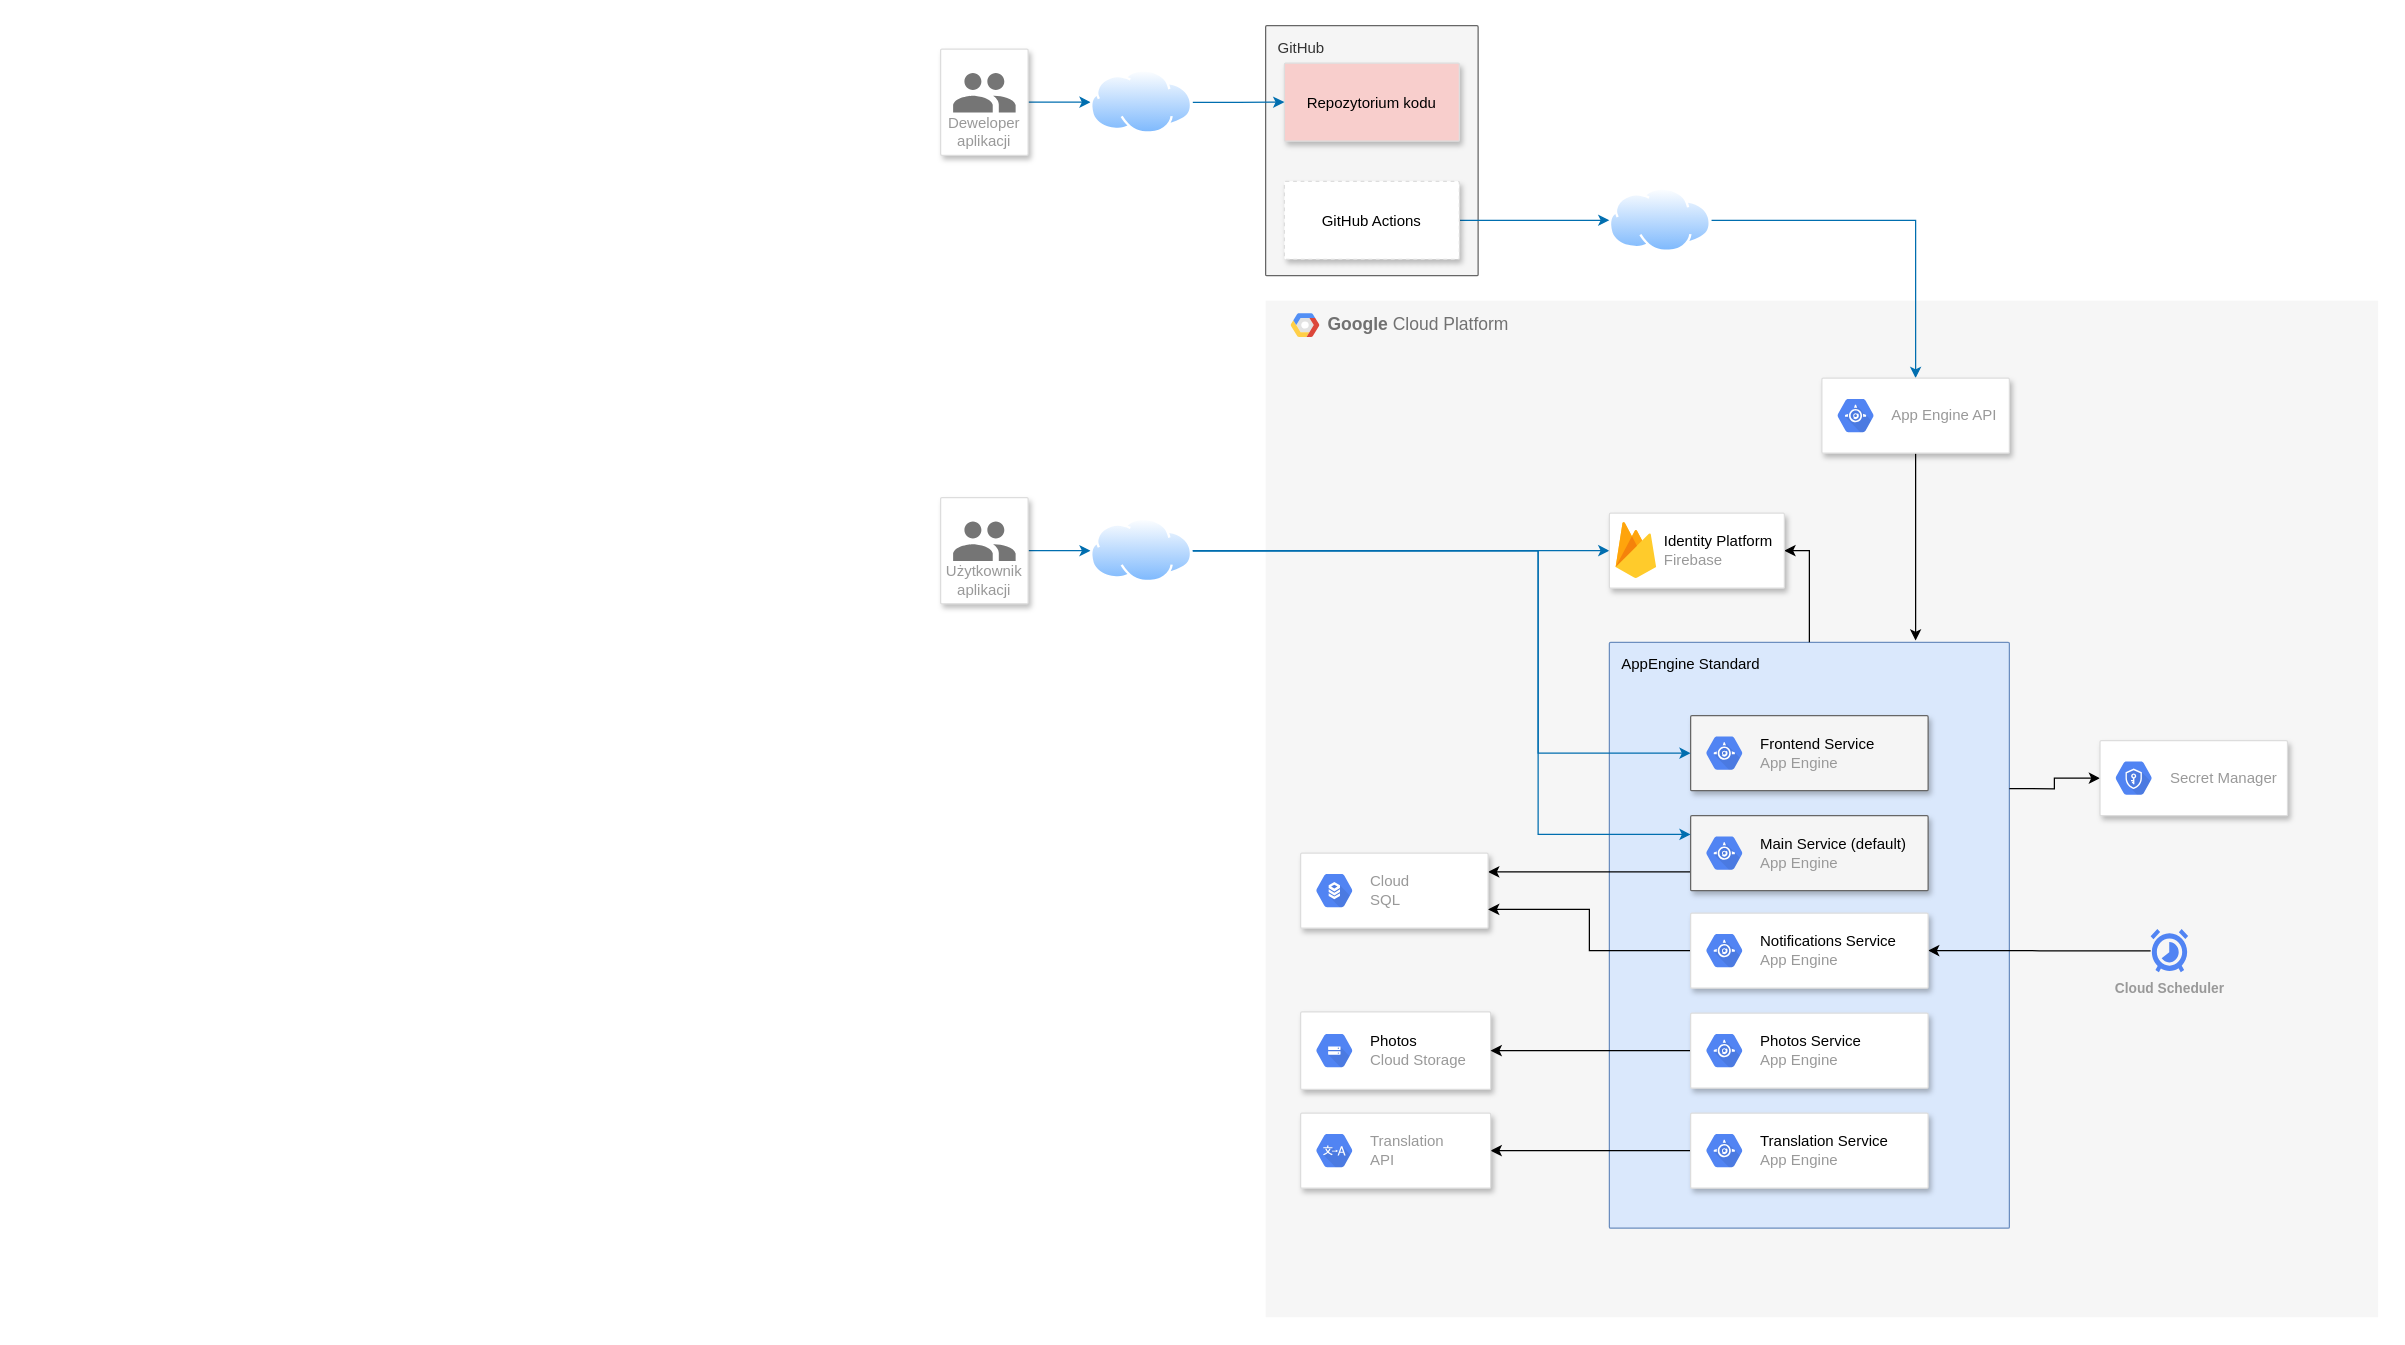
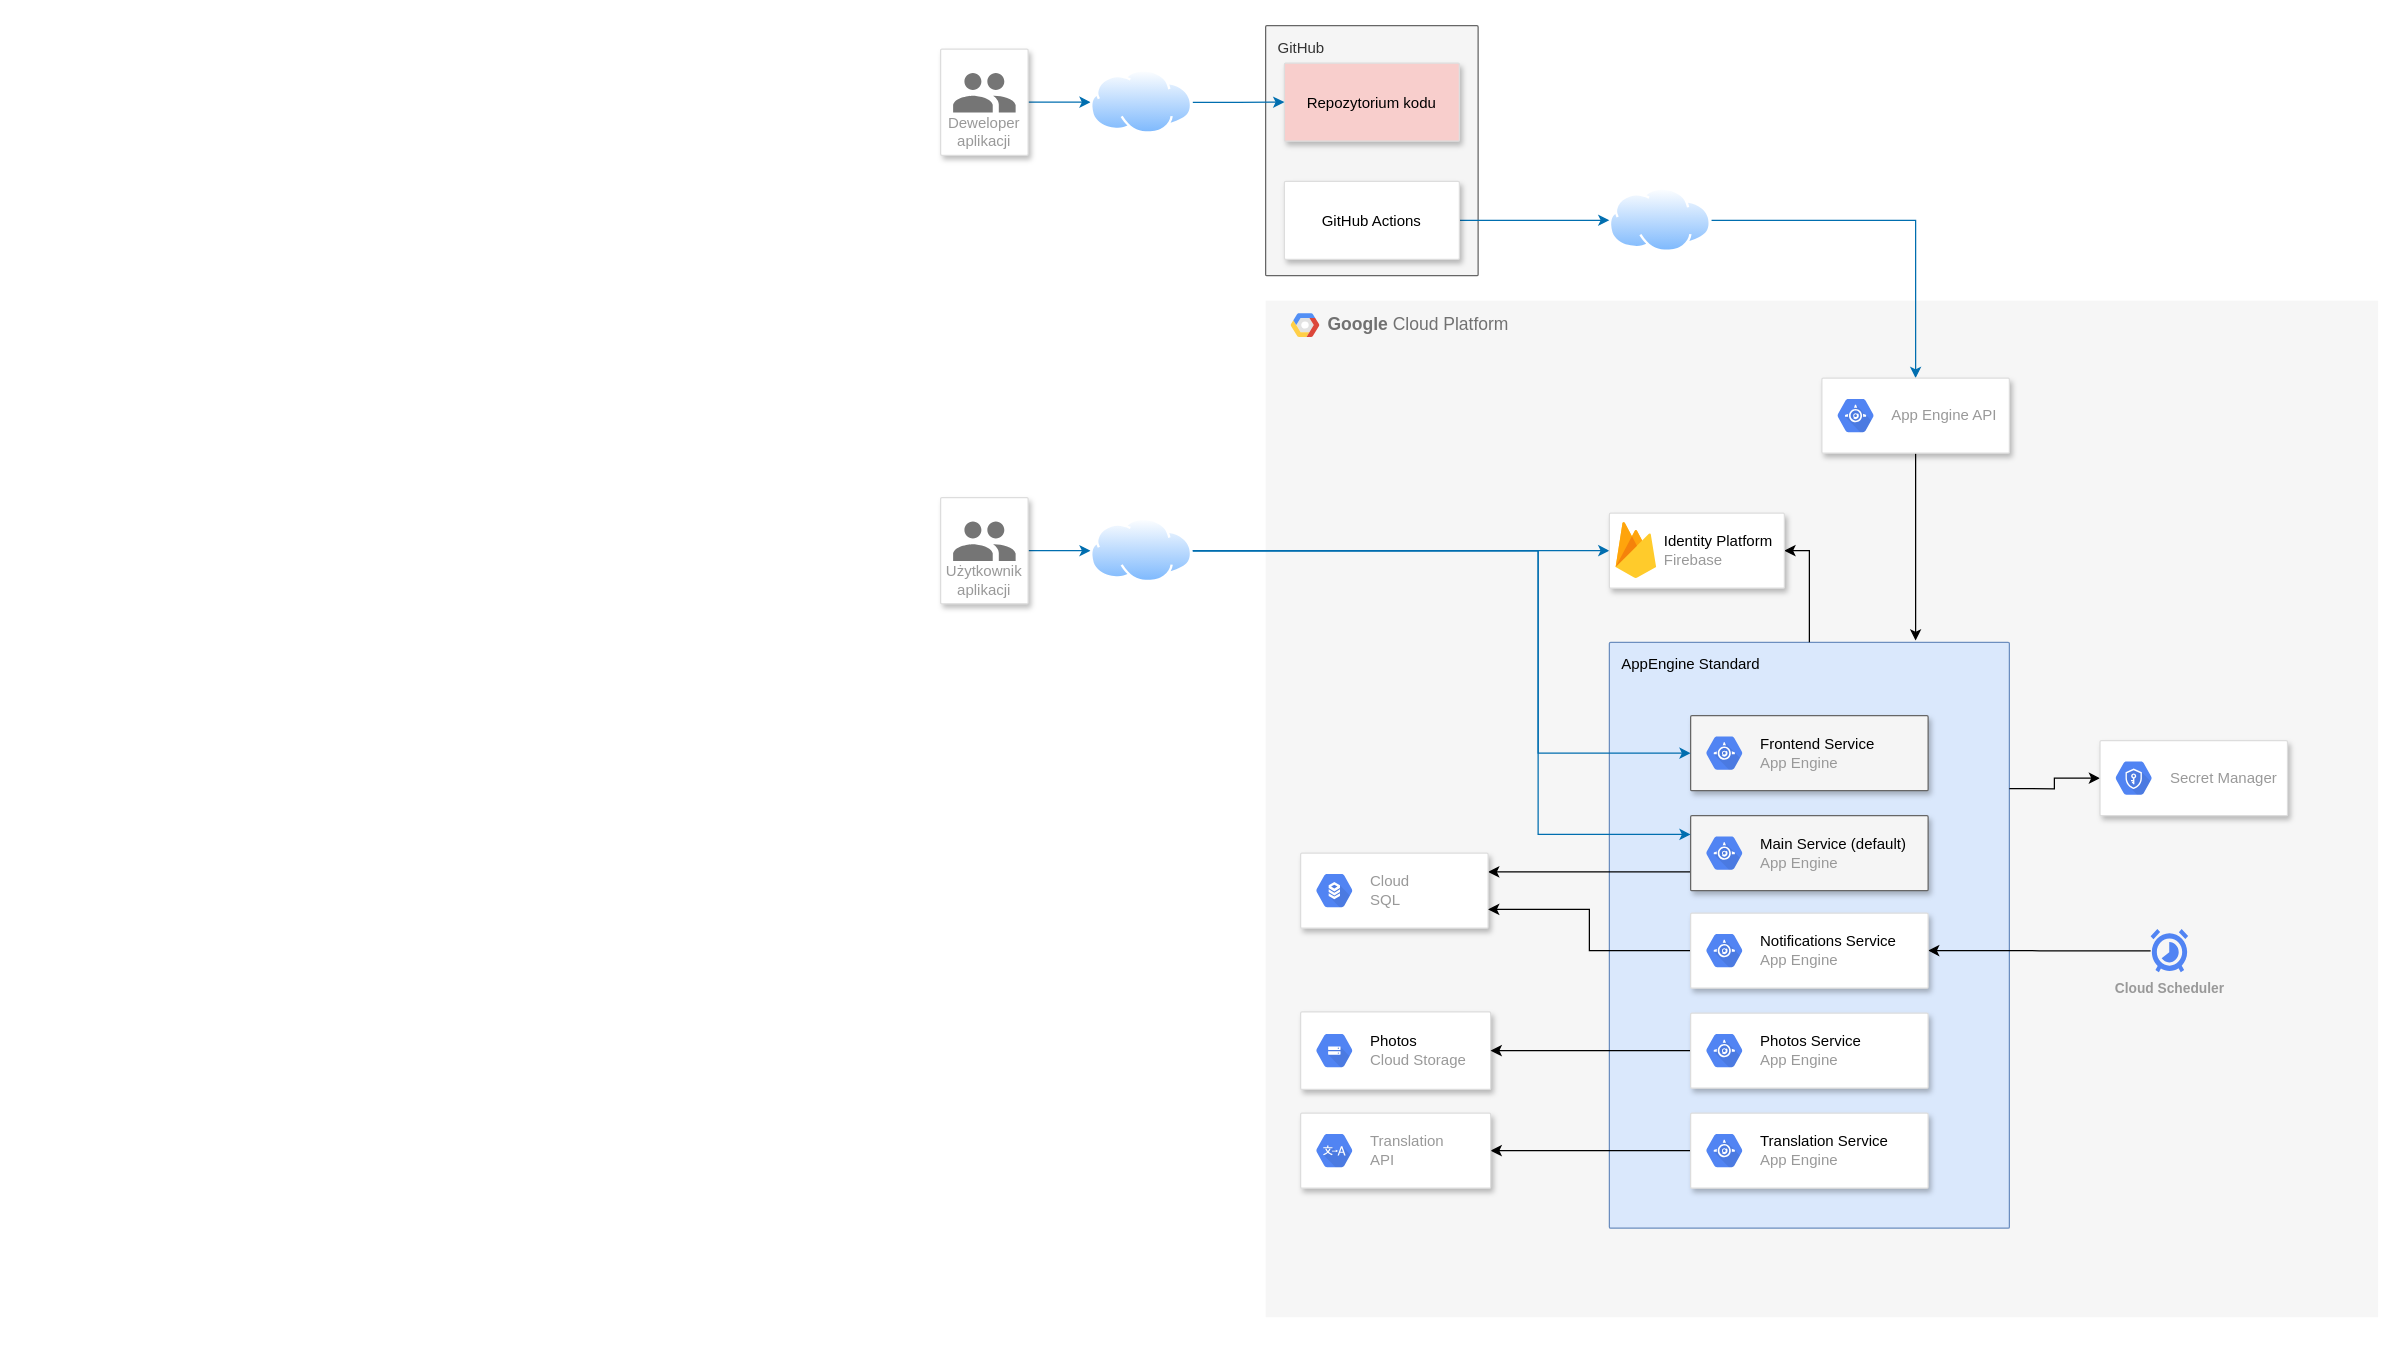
node "GitHub Actions": style dashed -> solid
